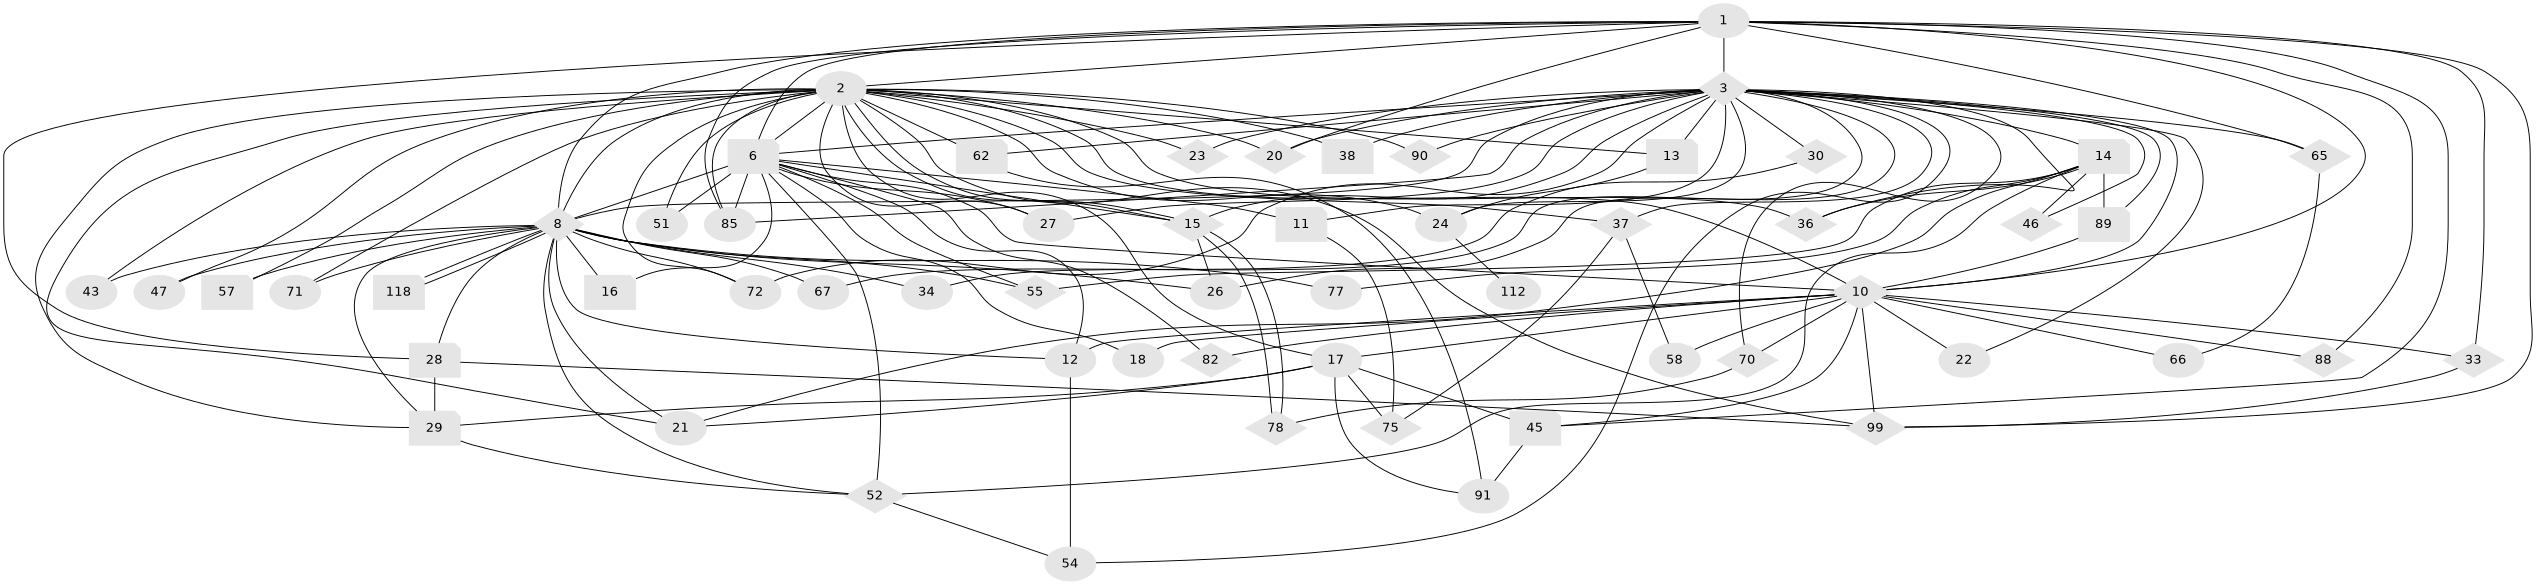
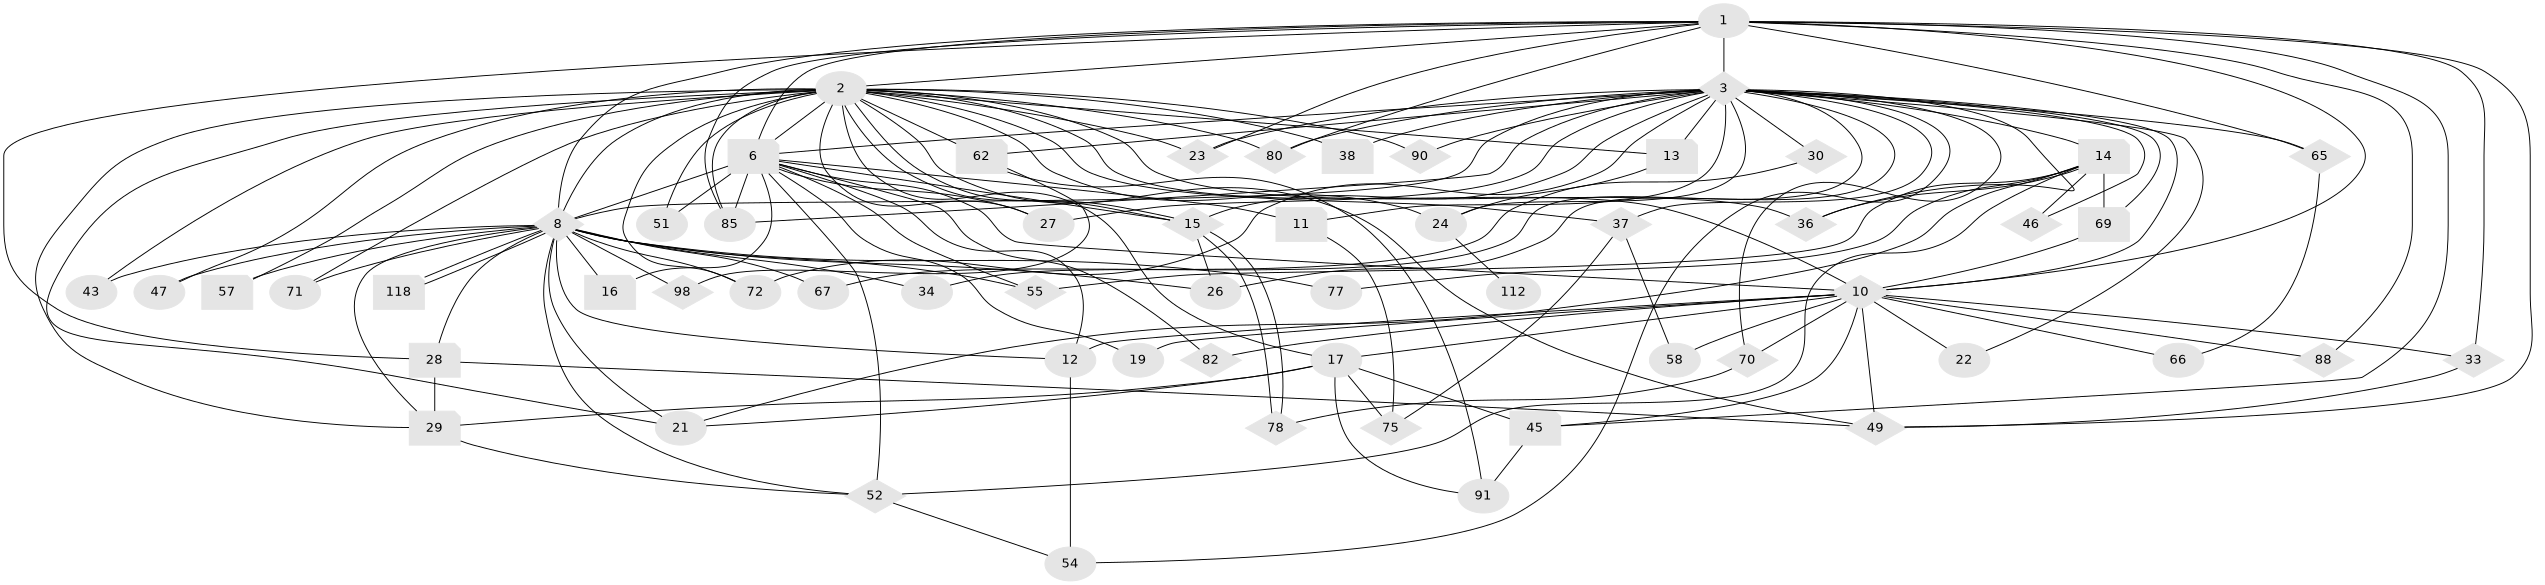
edge "1" -- "23": added
node "20": label "20" -> "80"
node "89": label "89" -> "69"
node "98": added
node "18": label "18" -> "19"
node "99": label "99" -> "49"
